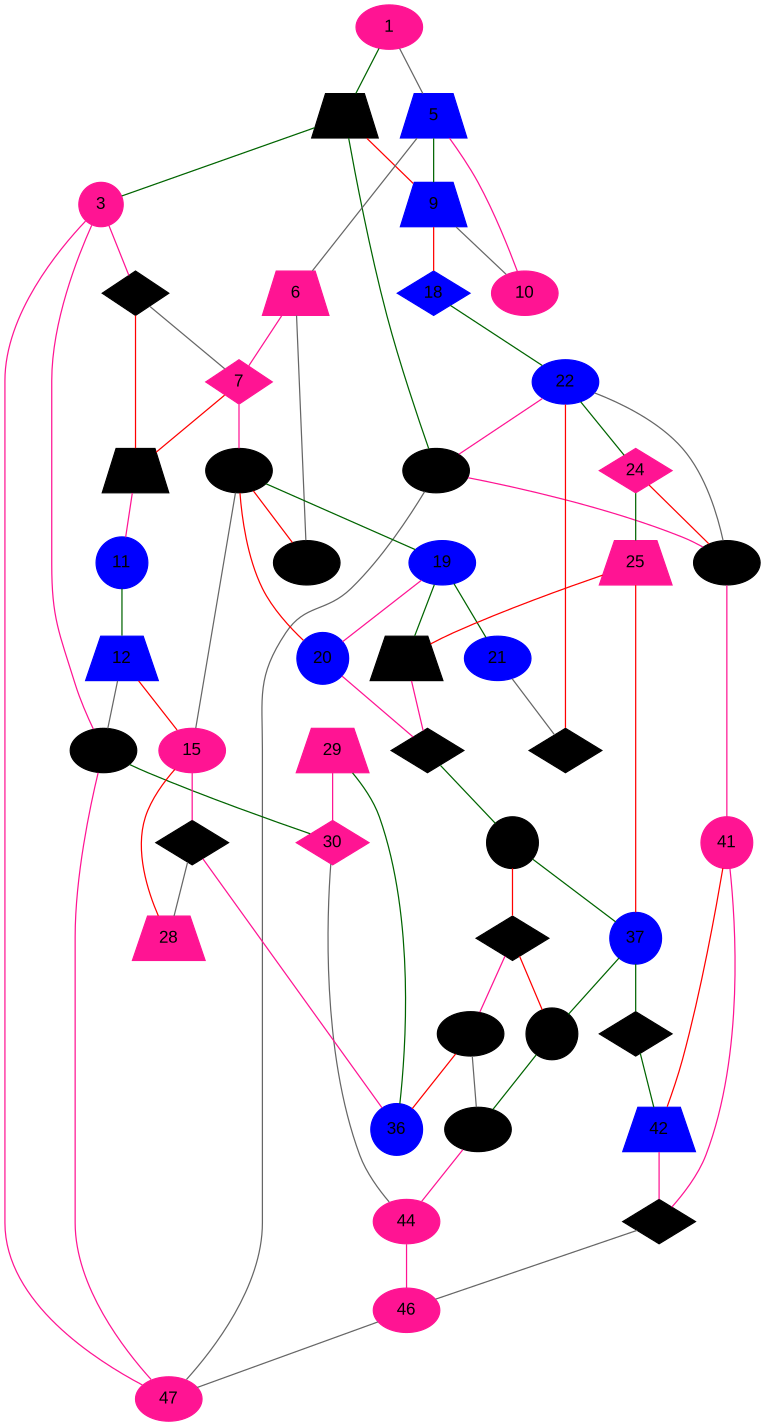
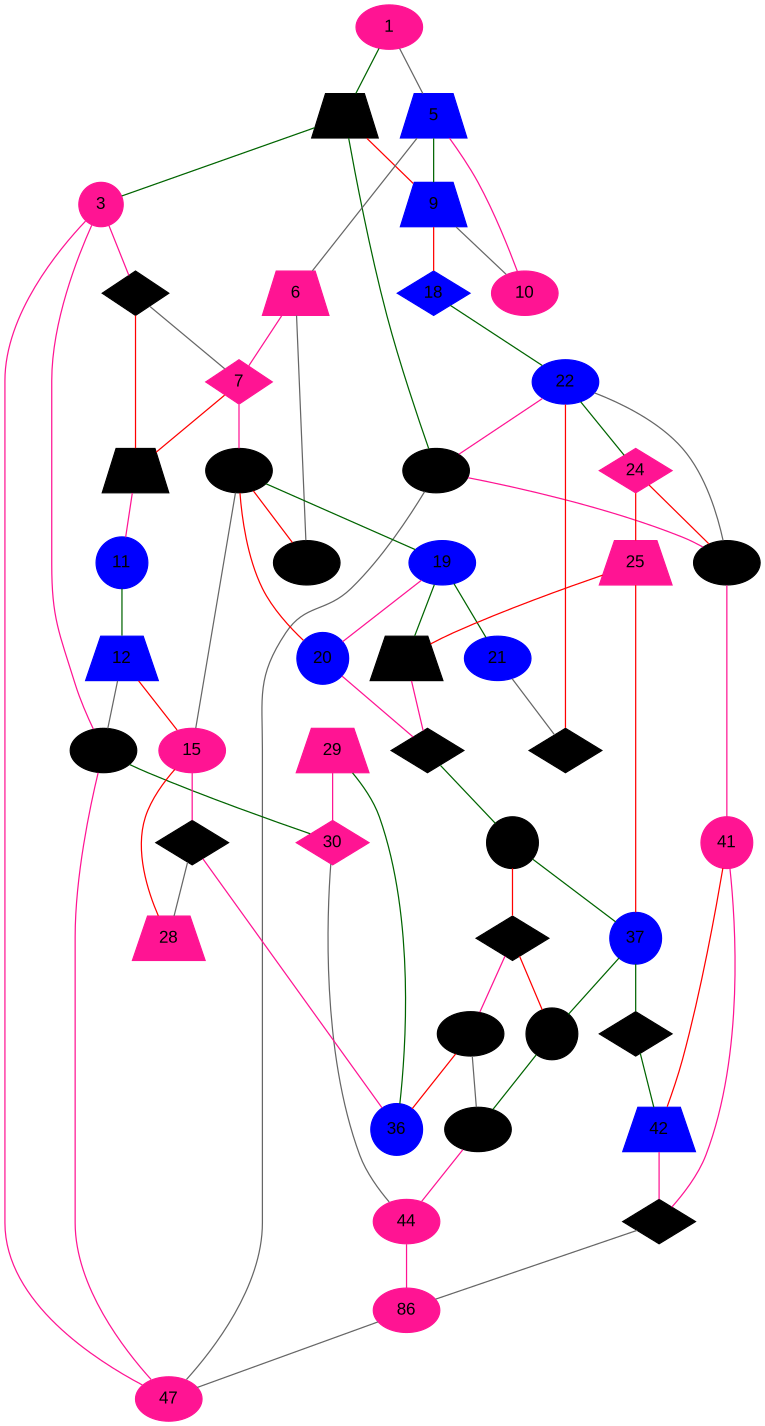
edge "24" -- "25": color darkgreen -> red
node "46": label "46" -> "86"
